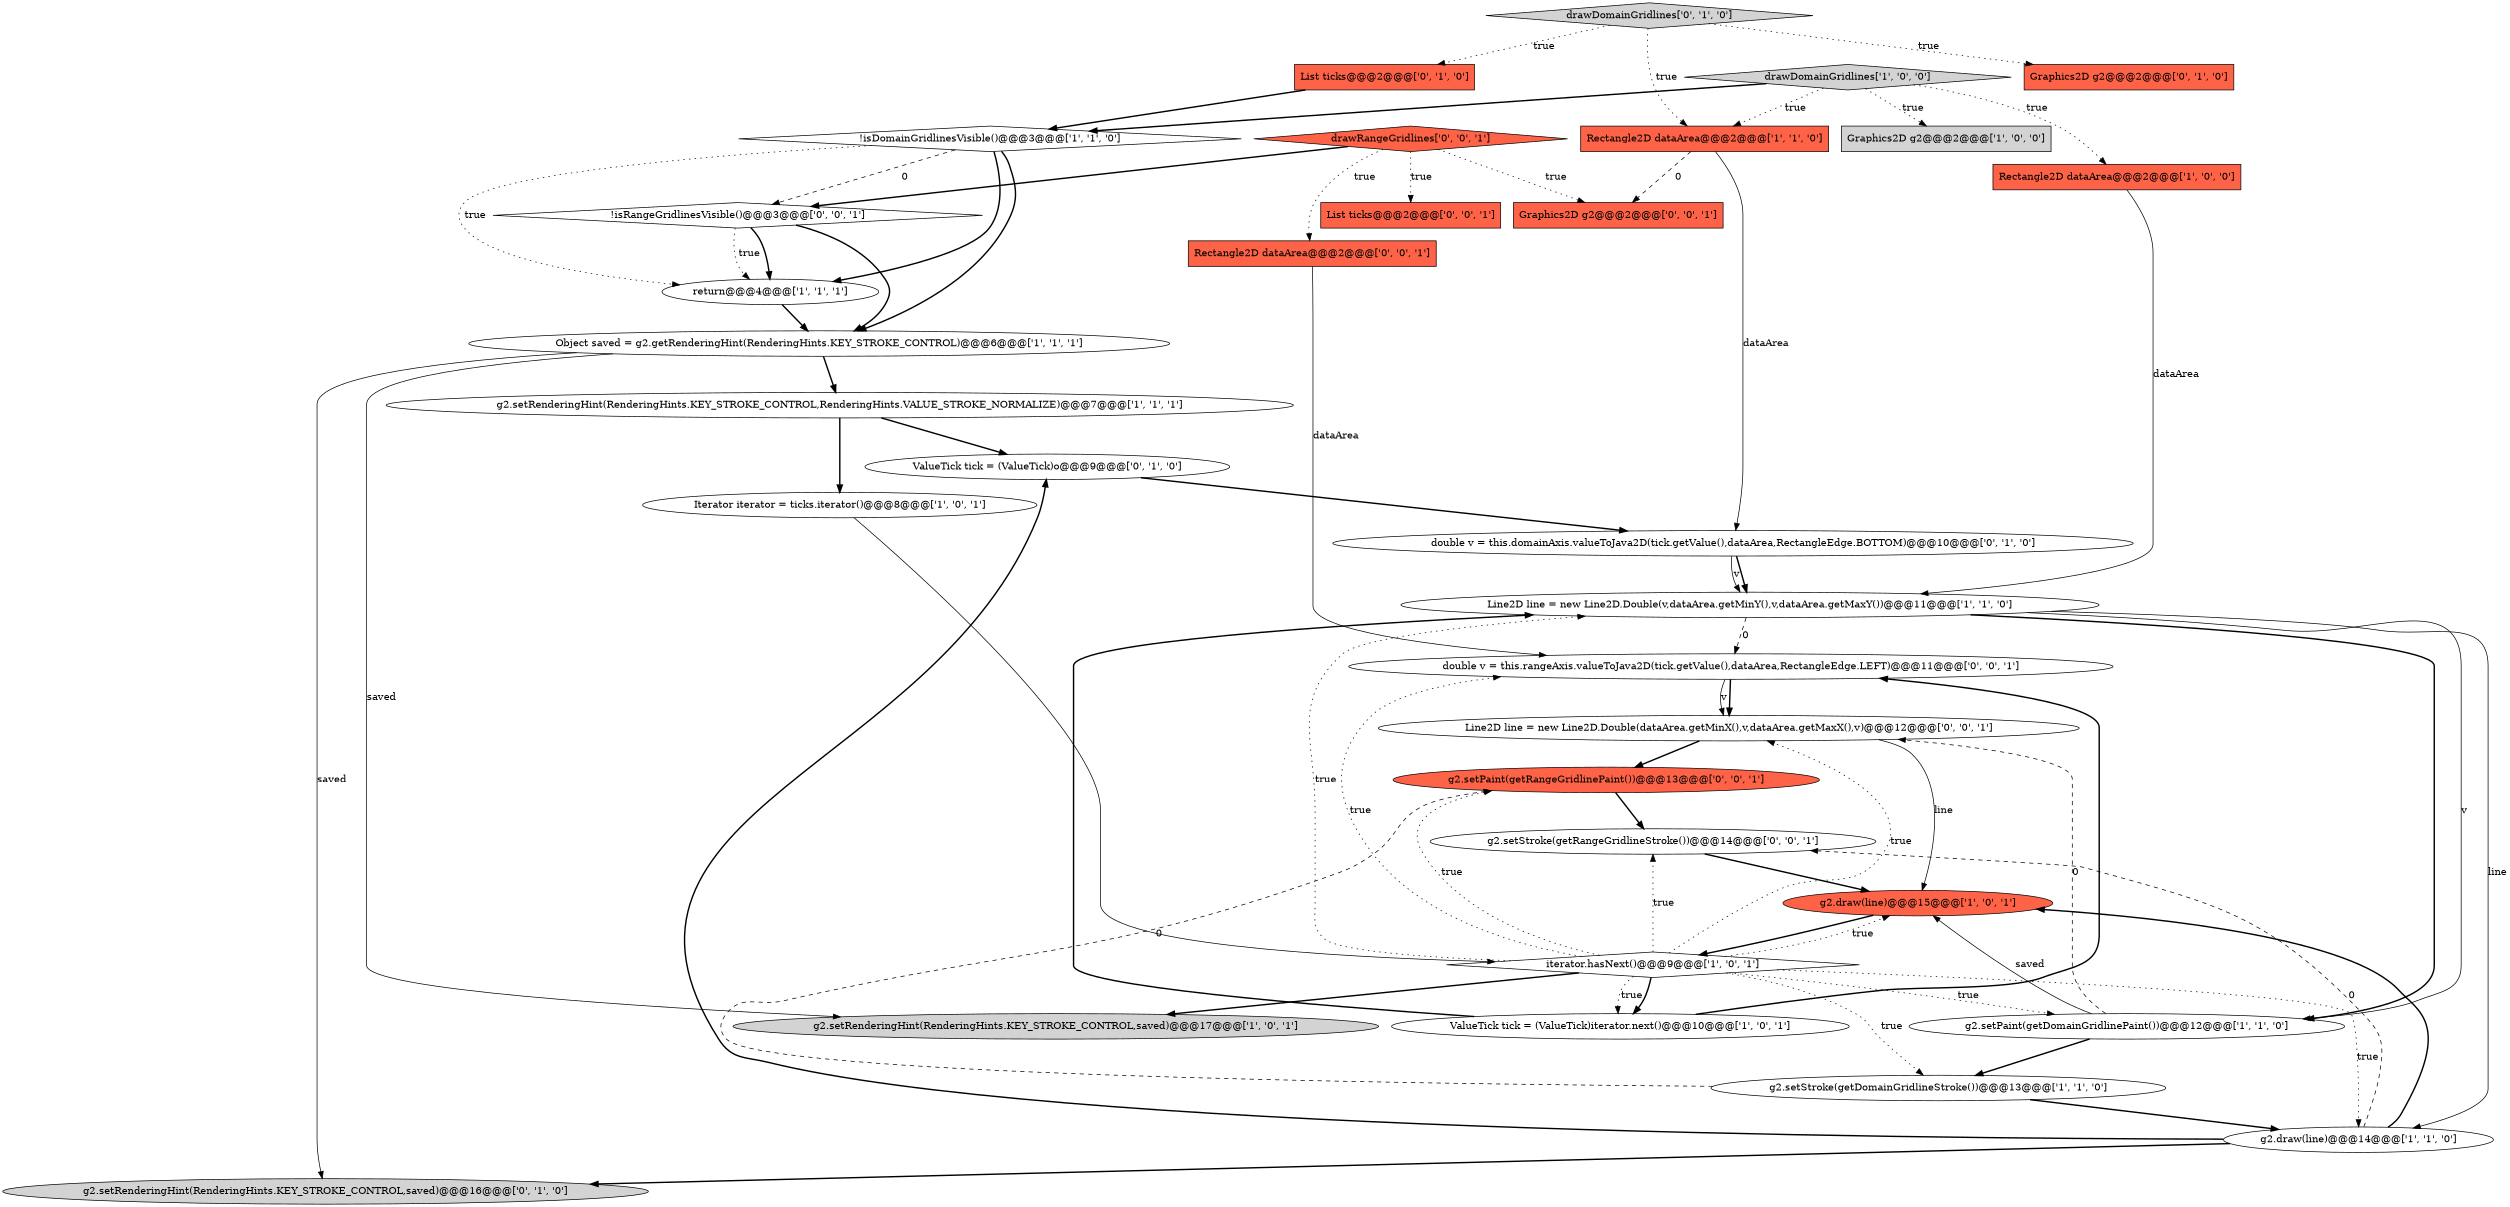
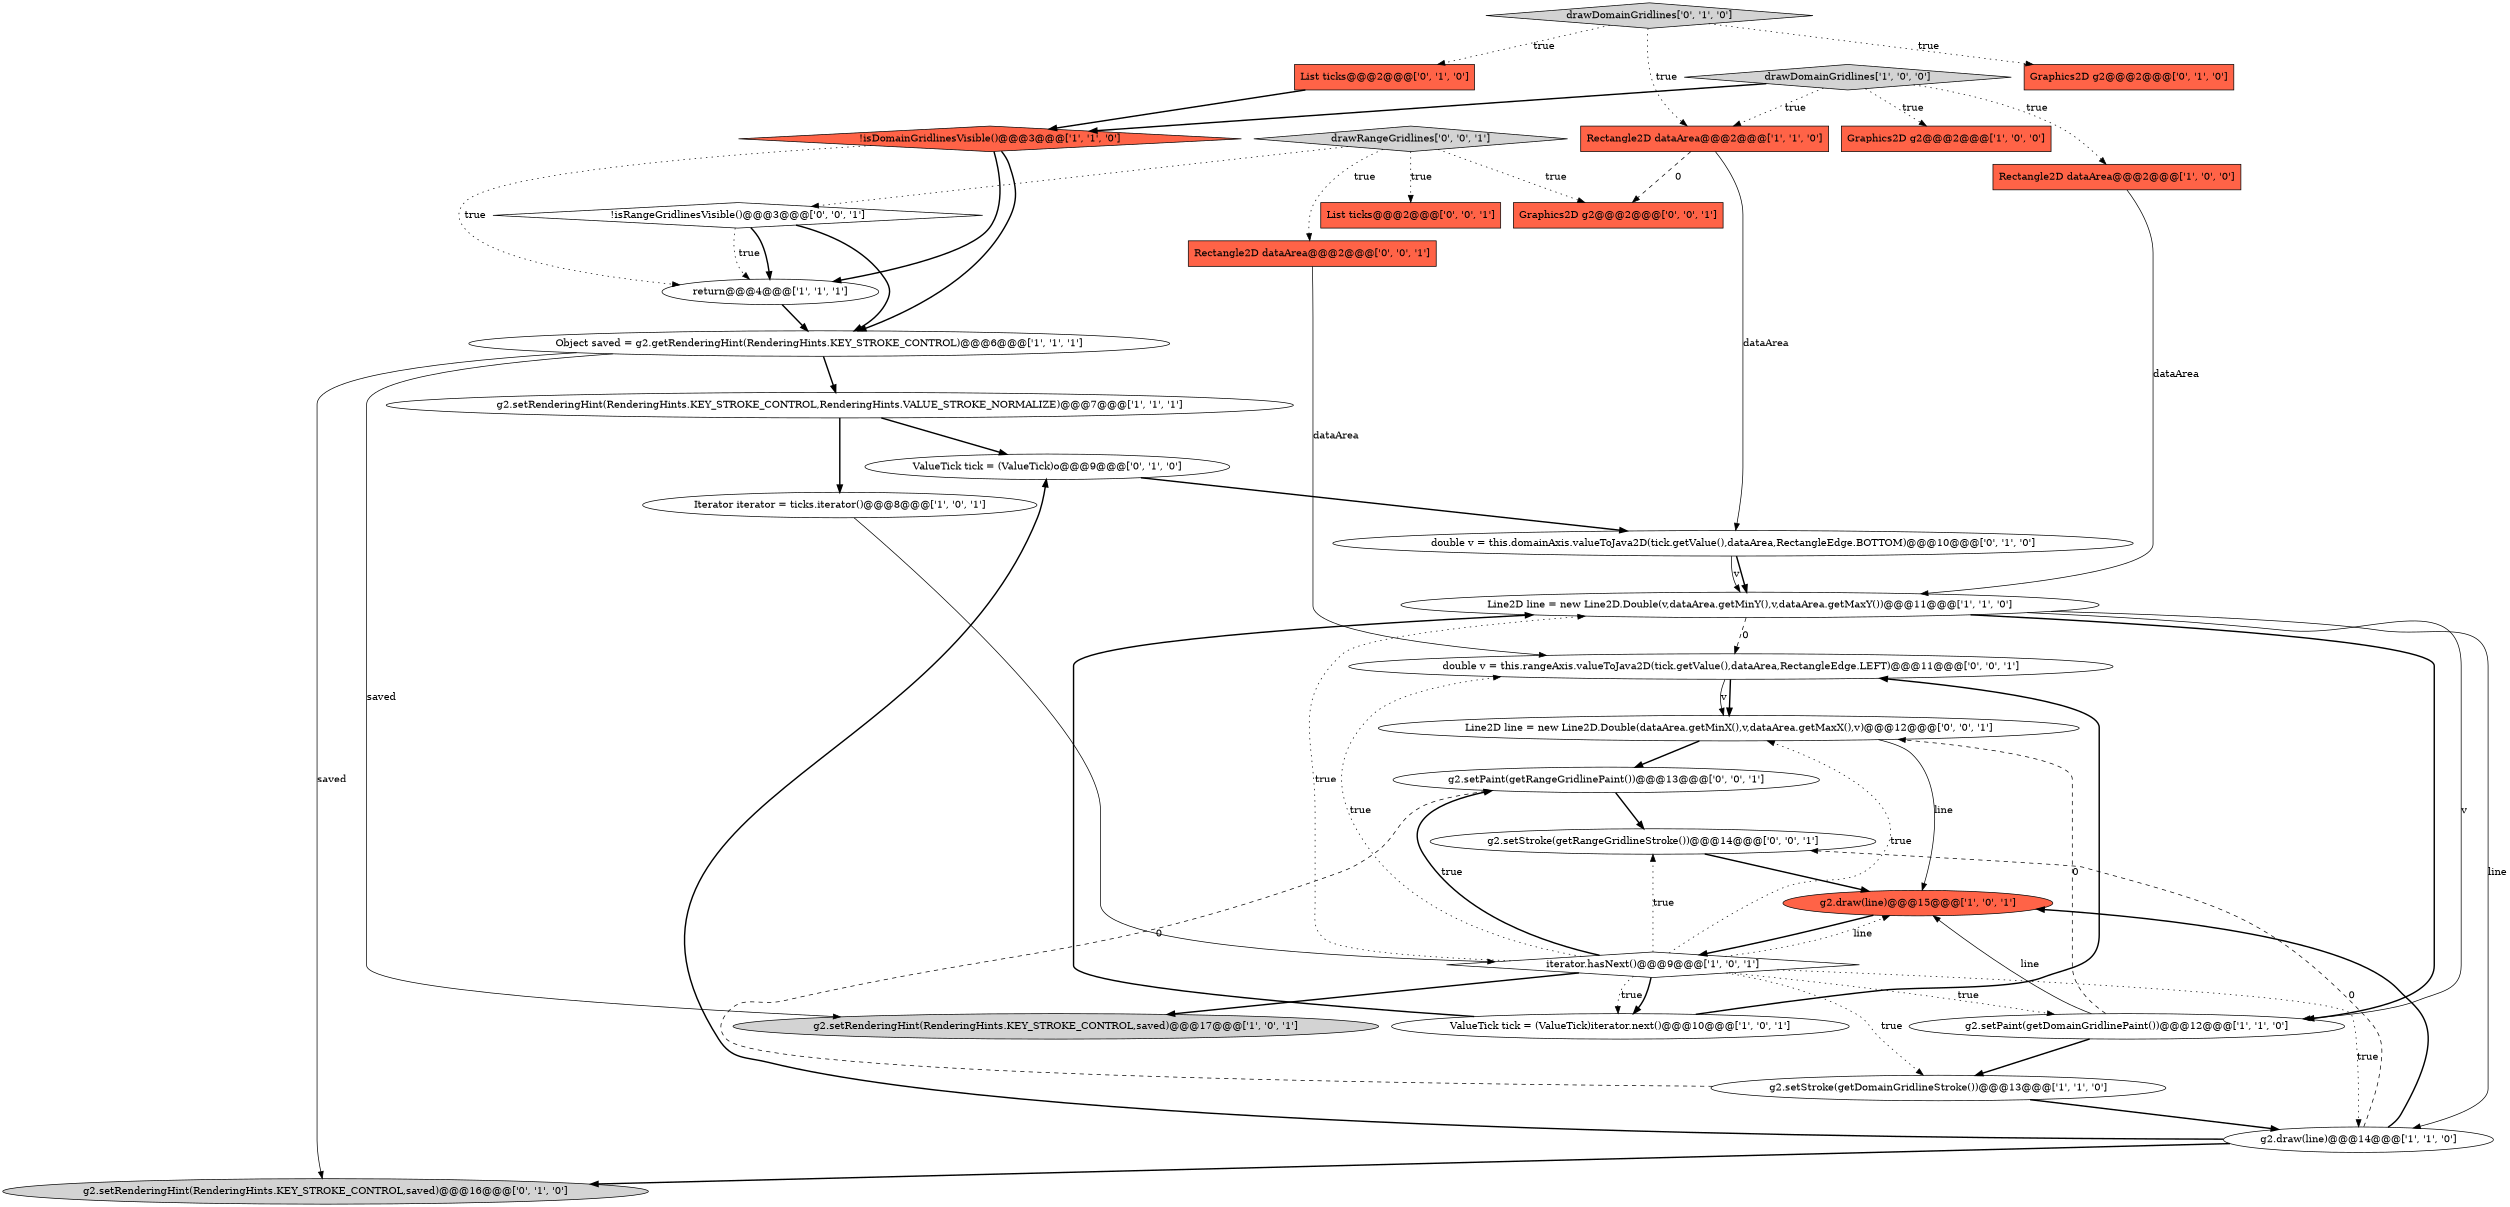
node "!isDomainGridlinesVisible()@@@3@@@['1', '1', '0']": fillcolor white -> tomato
node "drawRangeGridlines['0', '0', '1']": fillcolor tomato -> lightgray
node "Graphics2D g2@@@2@@@['1', '0', '0']": fillcolor lightgray -> tomato
edge "!isDomainGridlinesVisible()@@@3@@@['1', '1', '0']" -> "!isRangeGridlinesVisible()@@@3@@@['0', '0', '1']": removed, label "0"
edge "drawRangeGridlines['0', '0', '1']" -> "!isRangeGridlinesVisible()@@@3@@@['0', '0', '1']": style bold -> dotted
node "g2.setPaint(getRangeGridlinePaint())@@@13@@@['0', '0', '1']": fillcolor tomato -> white
edge "iterator.hasNext()@@@9@@@['1', '0', '1']" -> "g2.setPaint(getRangeGridlinePaint())@@@13@@@['0', '0', '1']": style dotted -> bold
edge "iterator.hasNext()@@@9@@@['1', '0', '1']" -> "g2.draw(line)@@@15@@@['1', '0', '1']": label "true" -> "line"
edge "g2.setPaint(getDomainGridlinePaint())@@@12@@@['1', '1', '0']" -> "g2.draw(line)@@@15@@@['1', '0', '1']": label "saved" -> "line"
